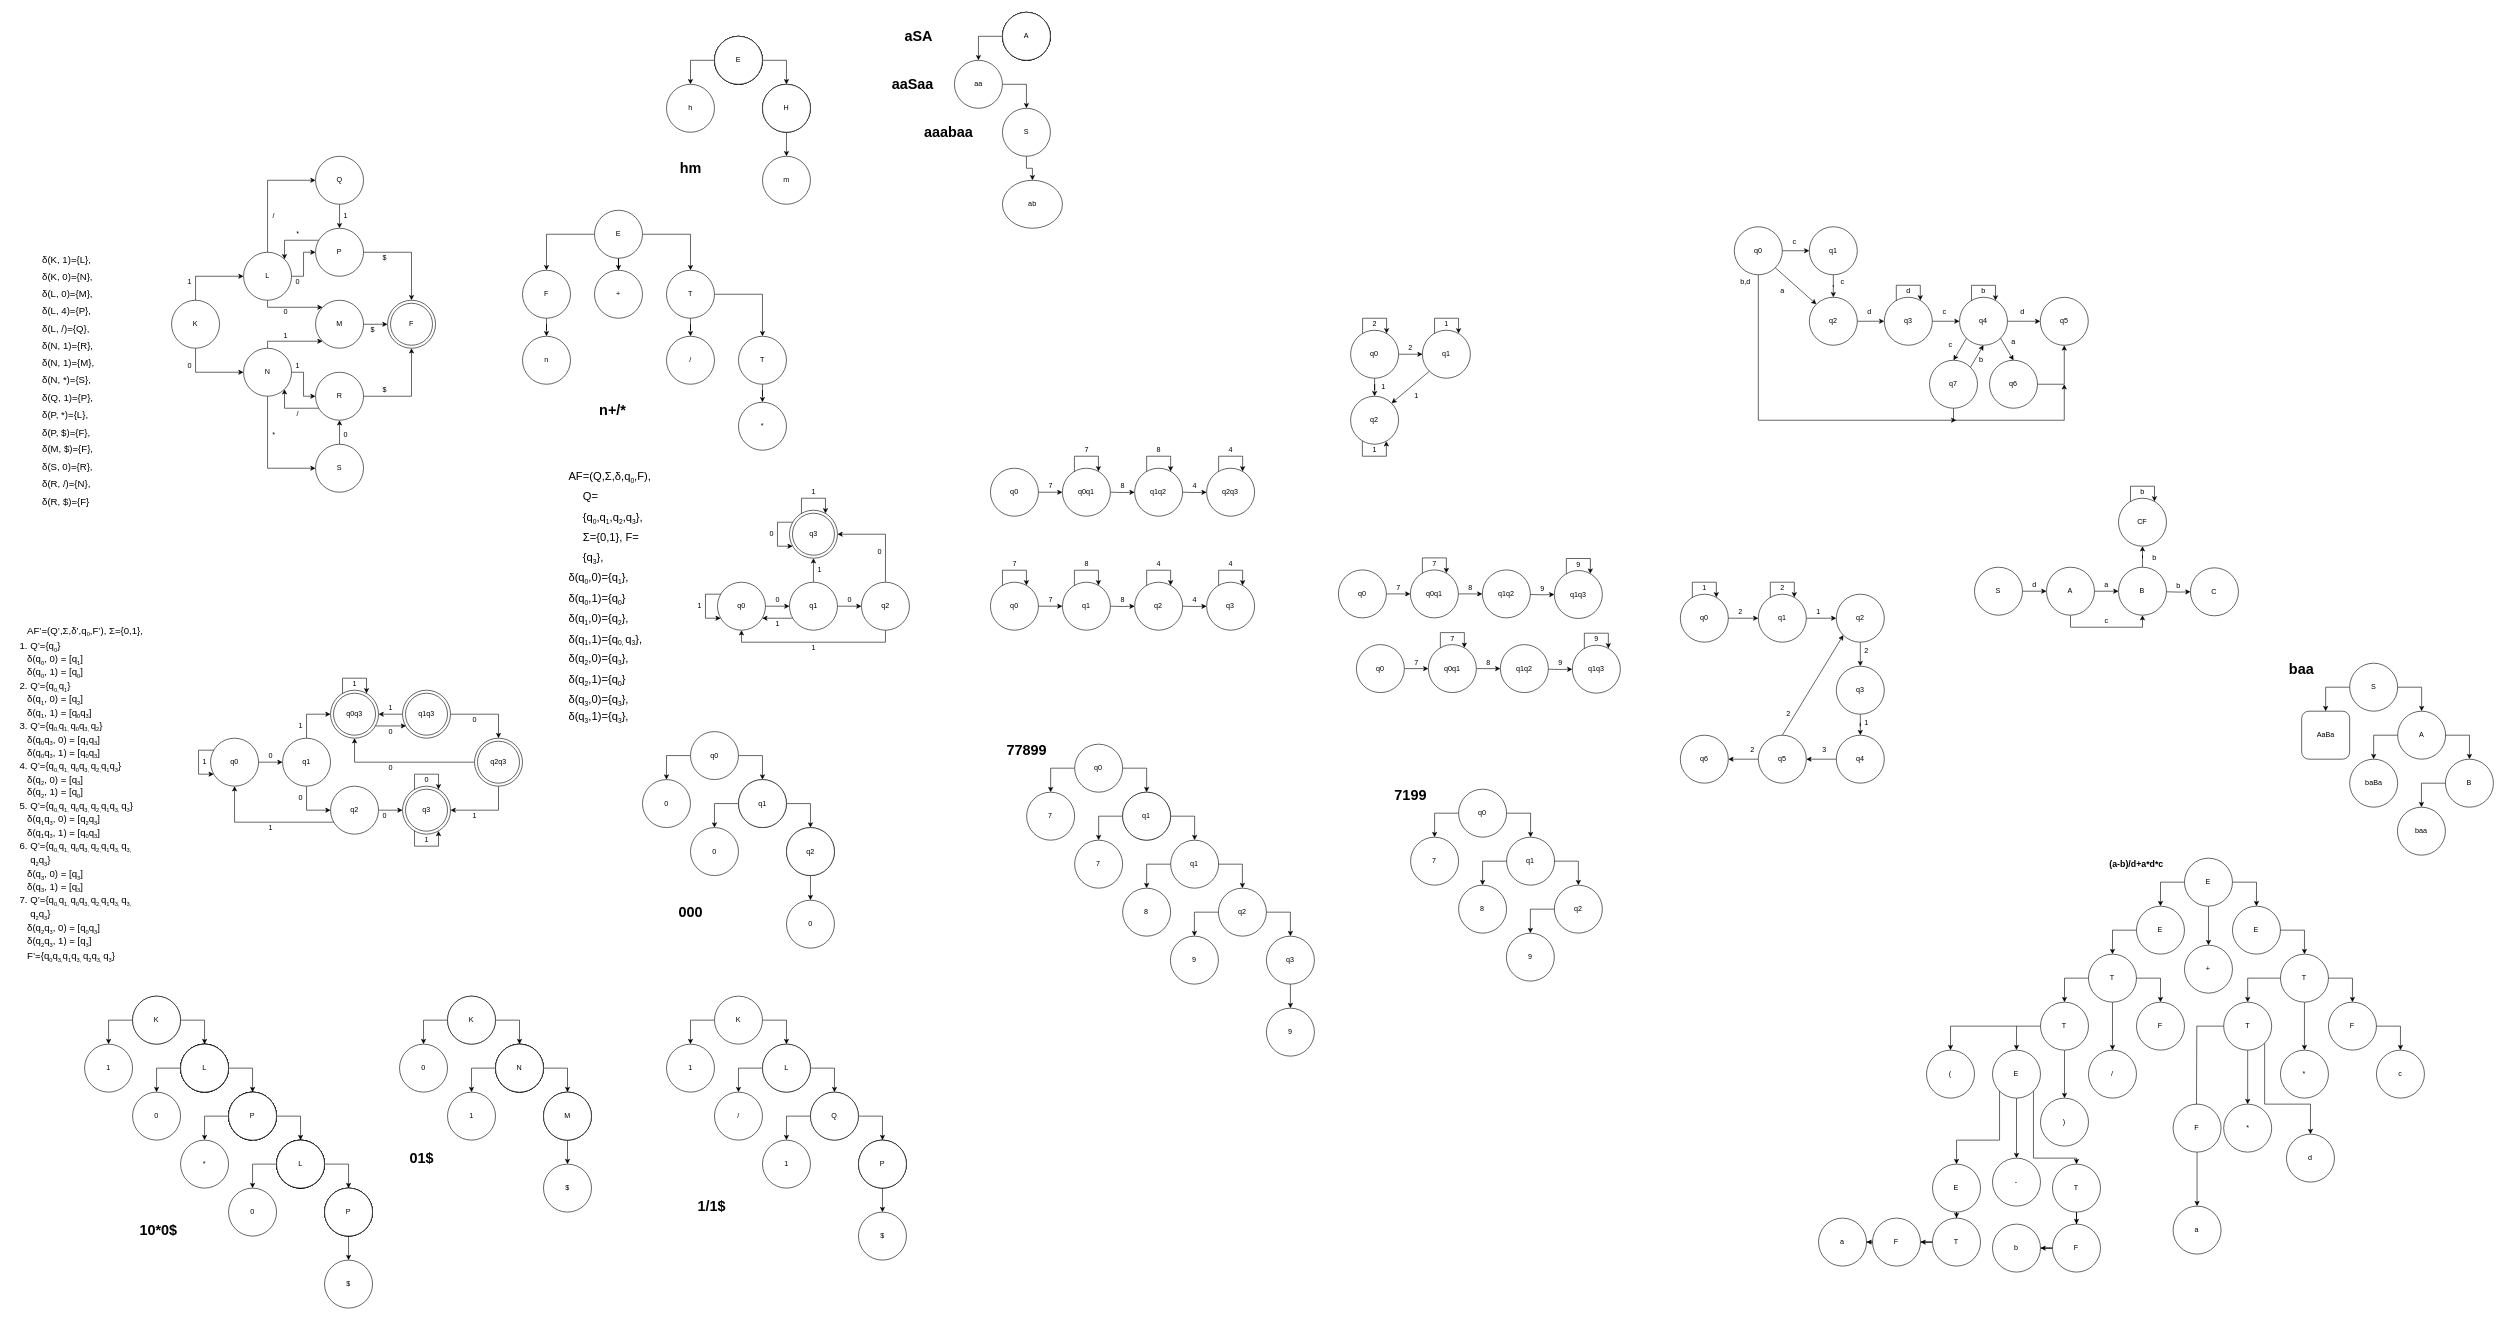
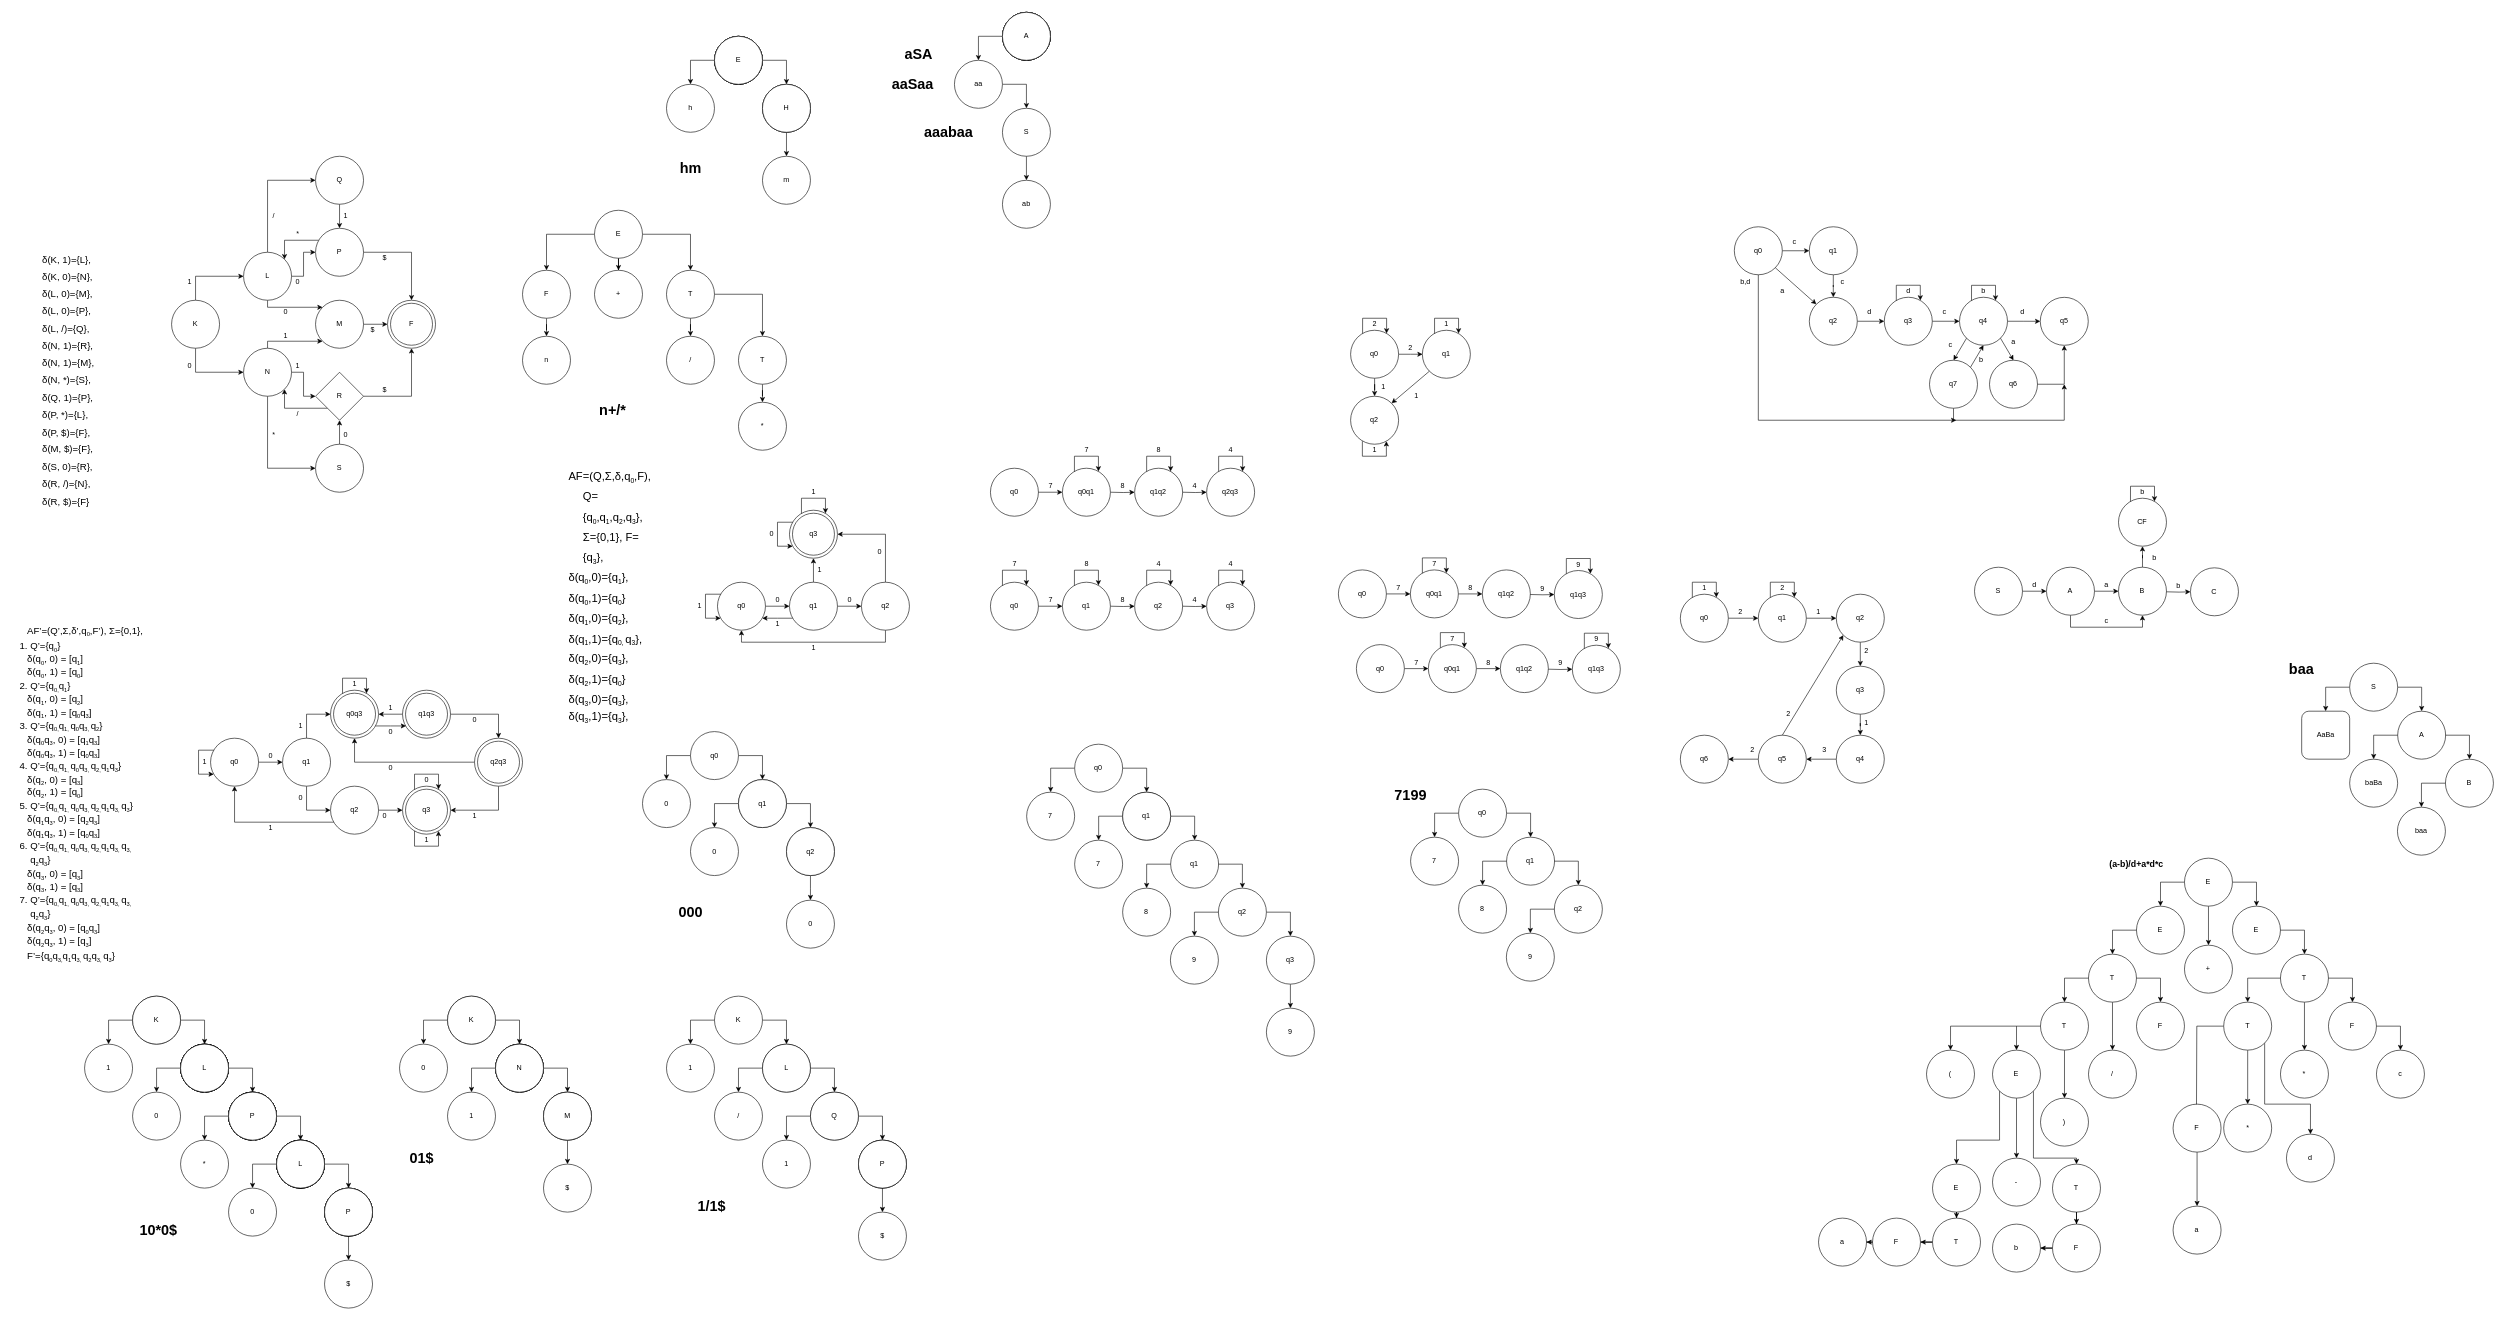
node "aSA": moved (918, 36) -> (918, 54)
node "ab": size 60x48 -> 48x48
node "δ(K, 1)={L}, δ(K, 0)={N}, δ(L, 0)={M}, δ(L, 4)={P}, δ(L, /)={Q}, δ(N, 1)={R}, δ(N, 1)={M}, δ(N, *)={S}, δ(Q, 1)={P}, δ(P, *)={L}, δ(P, $)={F}, δ(M, $)={F}, δ(S, 0)={R}, δ(R, /)={N}, δ(R, $)={F}": label "δ(K, 1)={L}, δ(K, 0)={N}, δ(L, 0)={M}, δ(L, 4)={P}, δ(L, /)={Q}, δ(N, 1)={R}, δ(N, 1)={M}, δ(N, *)={S}, δ(Q, 1)={P}, δ(P, *)={L}, δ(P, $)={F}, δ(M, $)={F}, δ(S, 0)={R}, δ(R, /)={N}, δ(R, $)={F}" -> "δ(K, 1)={L}, δ(K, 0)={N}, δ(L, 0)={M}, δ(L, 0)={P}, δ(L, /)={Q}, δ(N, 1)={R}, δ(N, 1)={M}, δ(N, *)={S}, δ(Q, 1)={P}, δ(P, *)={L}, δ(P, $)={F}, δ(M, $)={F}, δ(S, 0)={R}, δ(R, /)={N}, δ(R, $)={F}"
node "R": shape ellipse -> diamond
node "77899": removed
